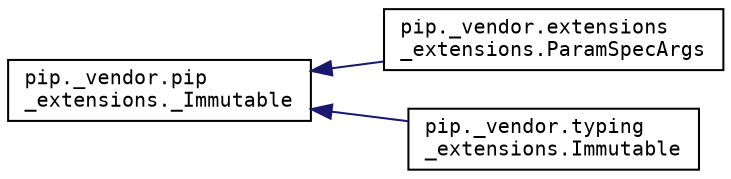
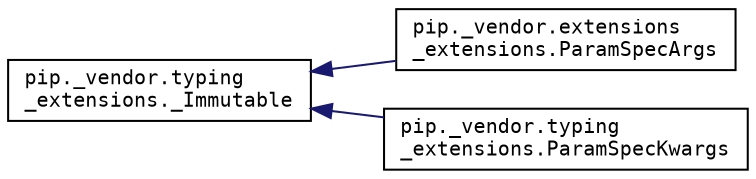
node "pip._vendor.pip _extensions._Immutable": label "pip._vendor.pip _extensions._Immutable" -> "pip._vendor.typing _extensions._Immutable"
node "pip._vendor.typing _extensions.Immutable": label "pip._vendor.typing _extensions.Immutable" -> "pip._vendor.typing _extensions.ParamSpecKwargs"
